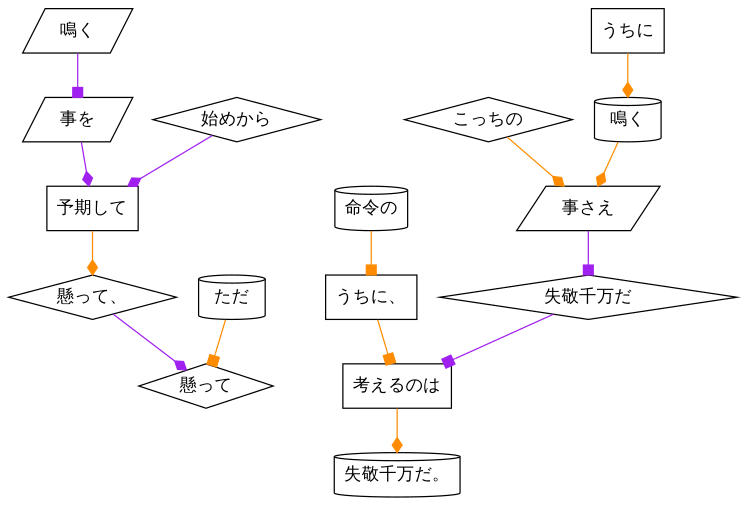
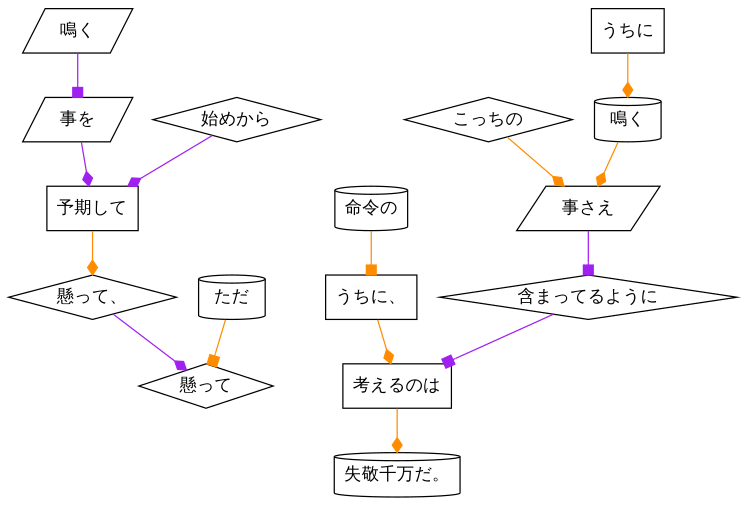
node "失敬千万だ": label "失敬千万だ" -> "含まってるように"
edge "うちに、" -> "考えるのは": arrowhead box -> diamond
